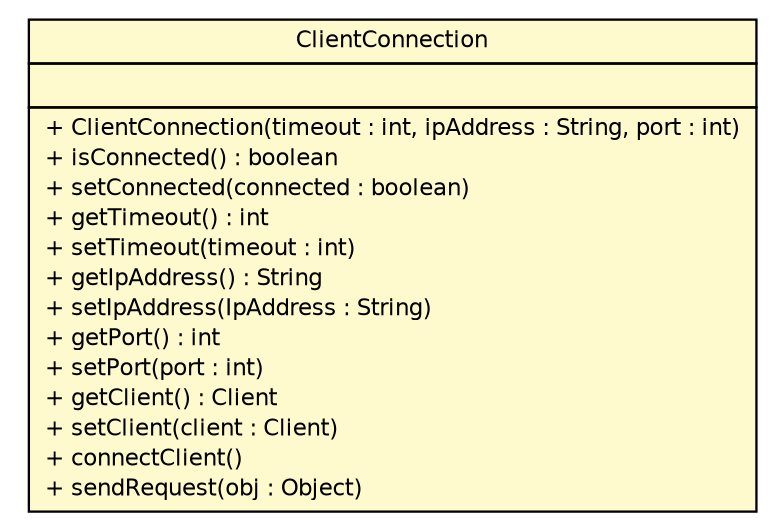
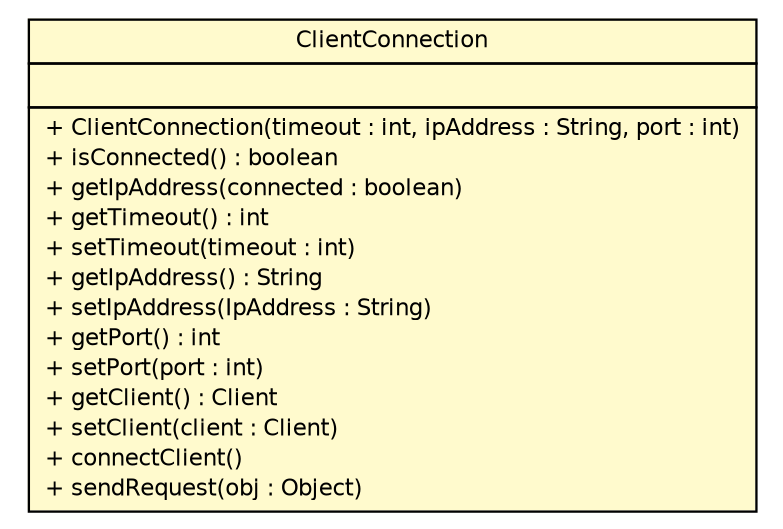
node "ClientConnection": text "+ setConnected(connected : boolean)" -> "+ getIpAddress(connected : boolean)"
